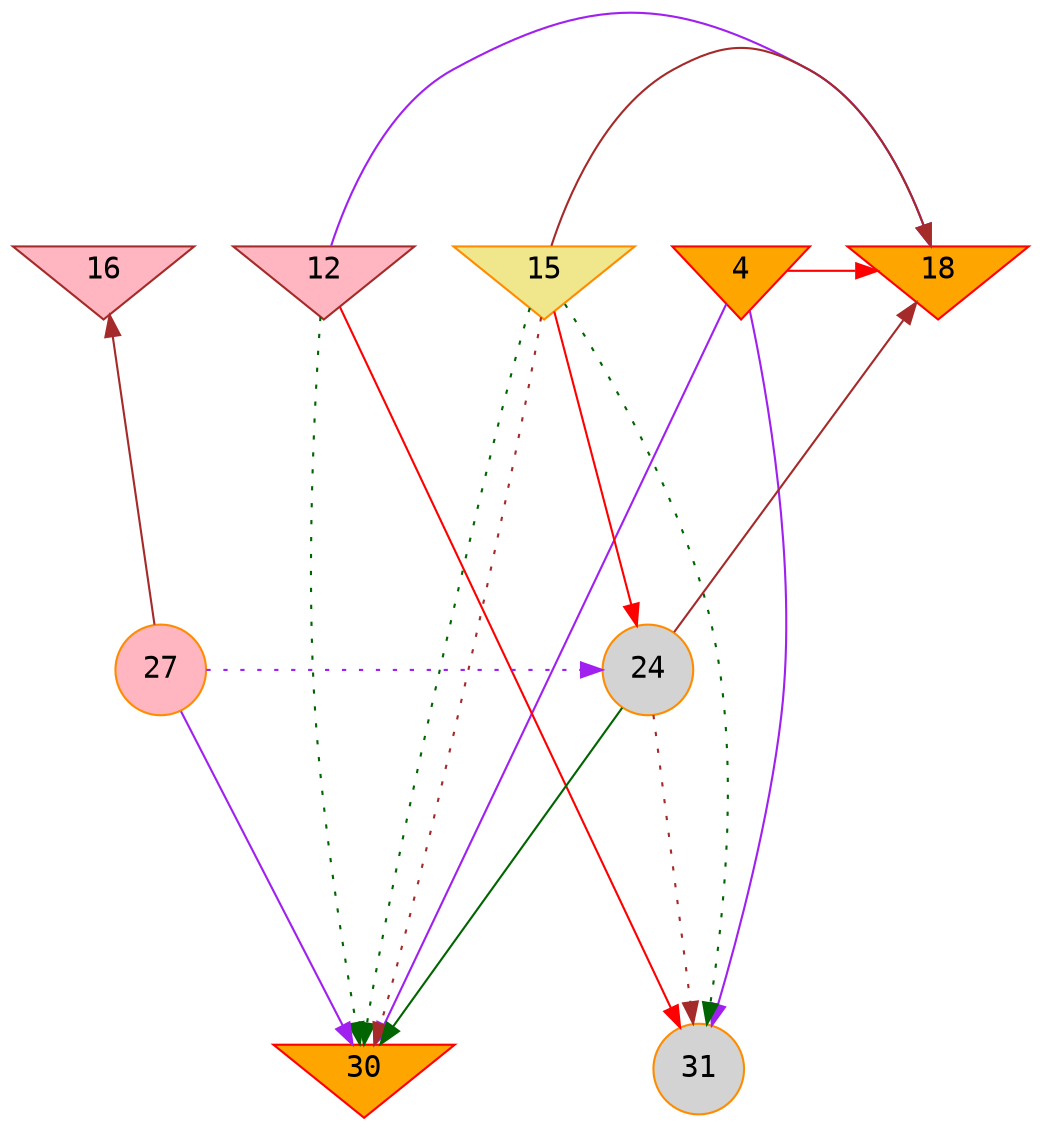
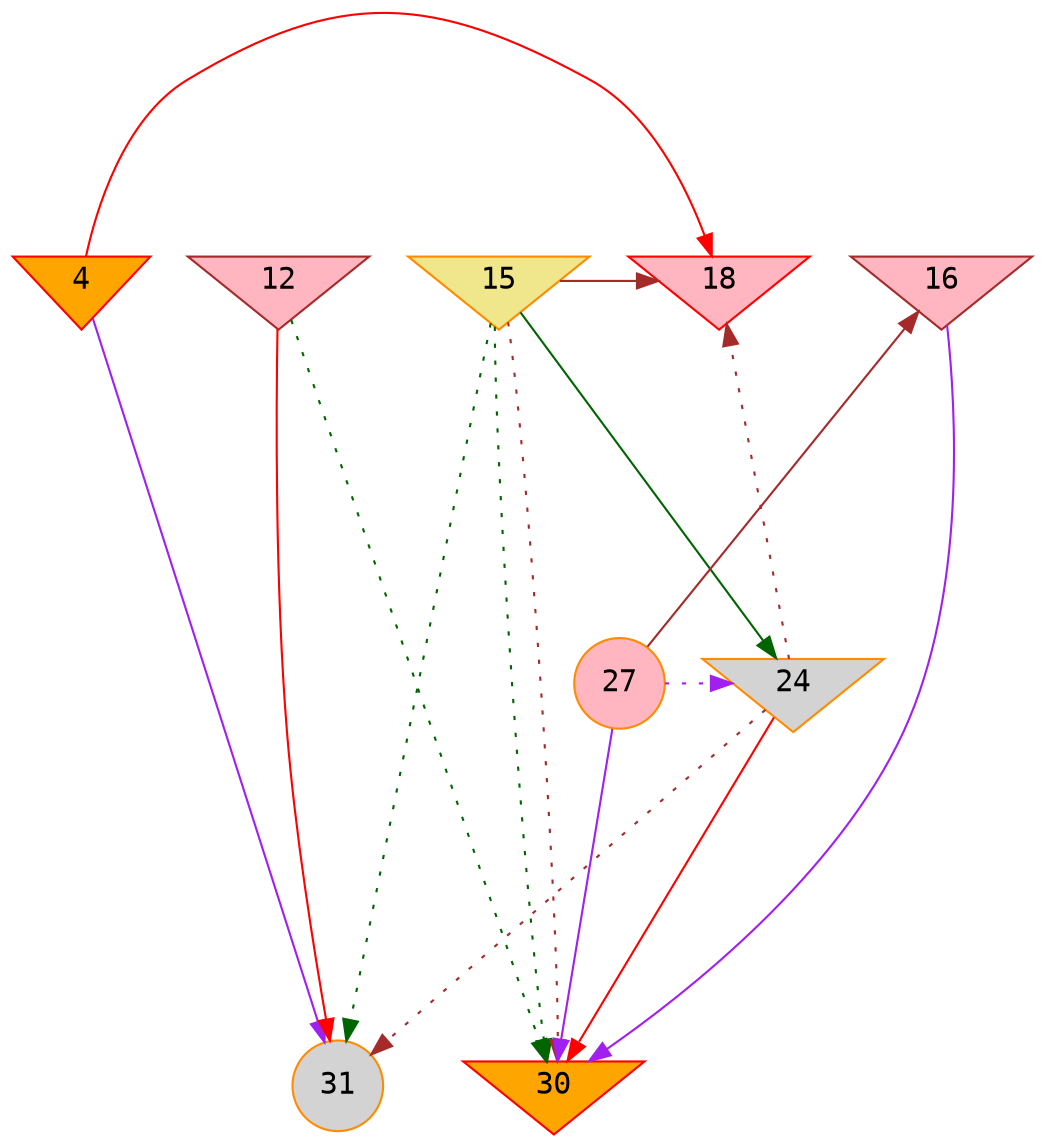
edge "12" -> "18": removed
node "18": fillcolor orange -> lightpink
edge "15" -> "24": color red -> darkgreen
edge "24" -> "18": style solid -> dotted
edge "4" -> "30": now "16" -> "30"
node "24": shape circle -> invtriangle
edge "24" -> "30": color darkgreen -> red
